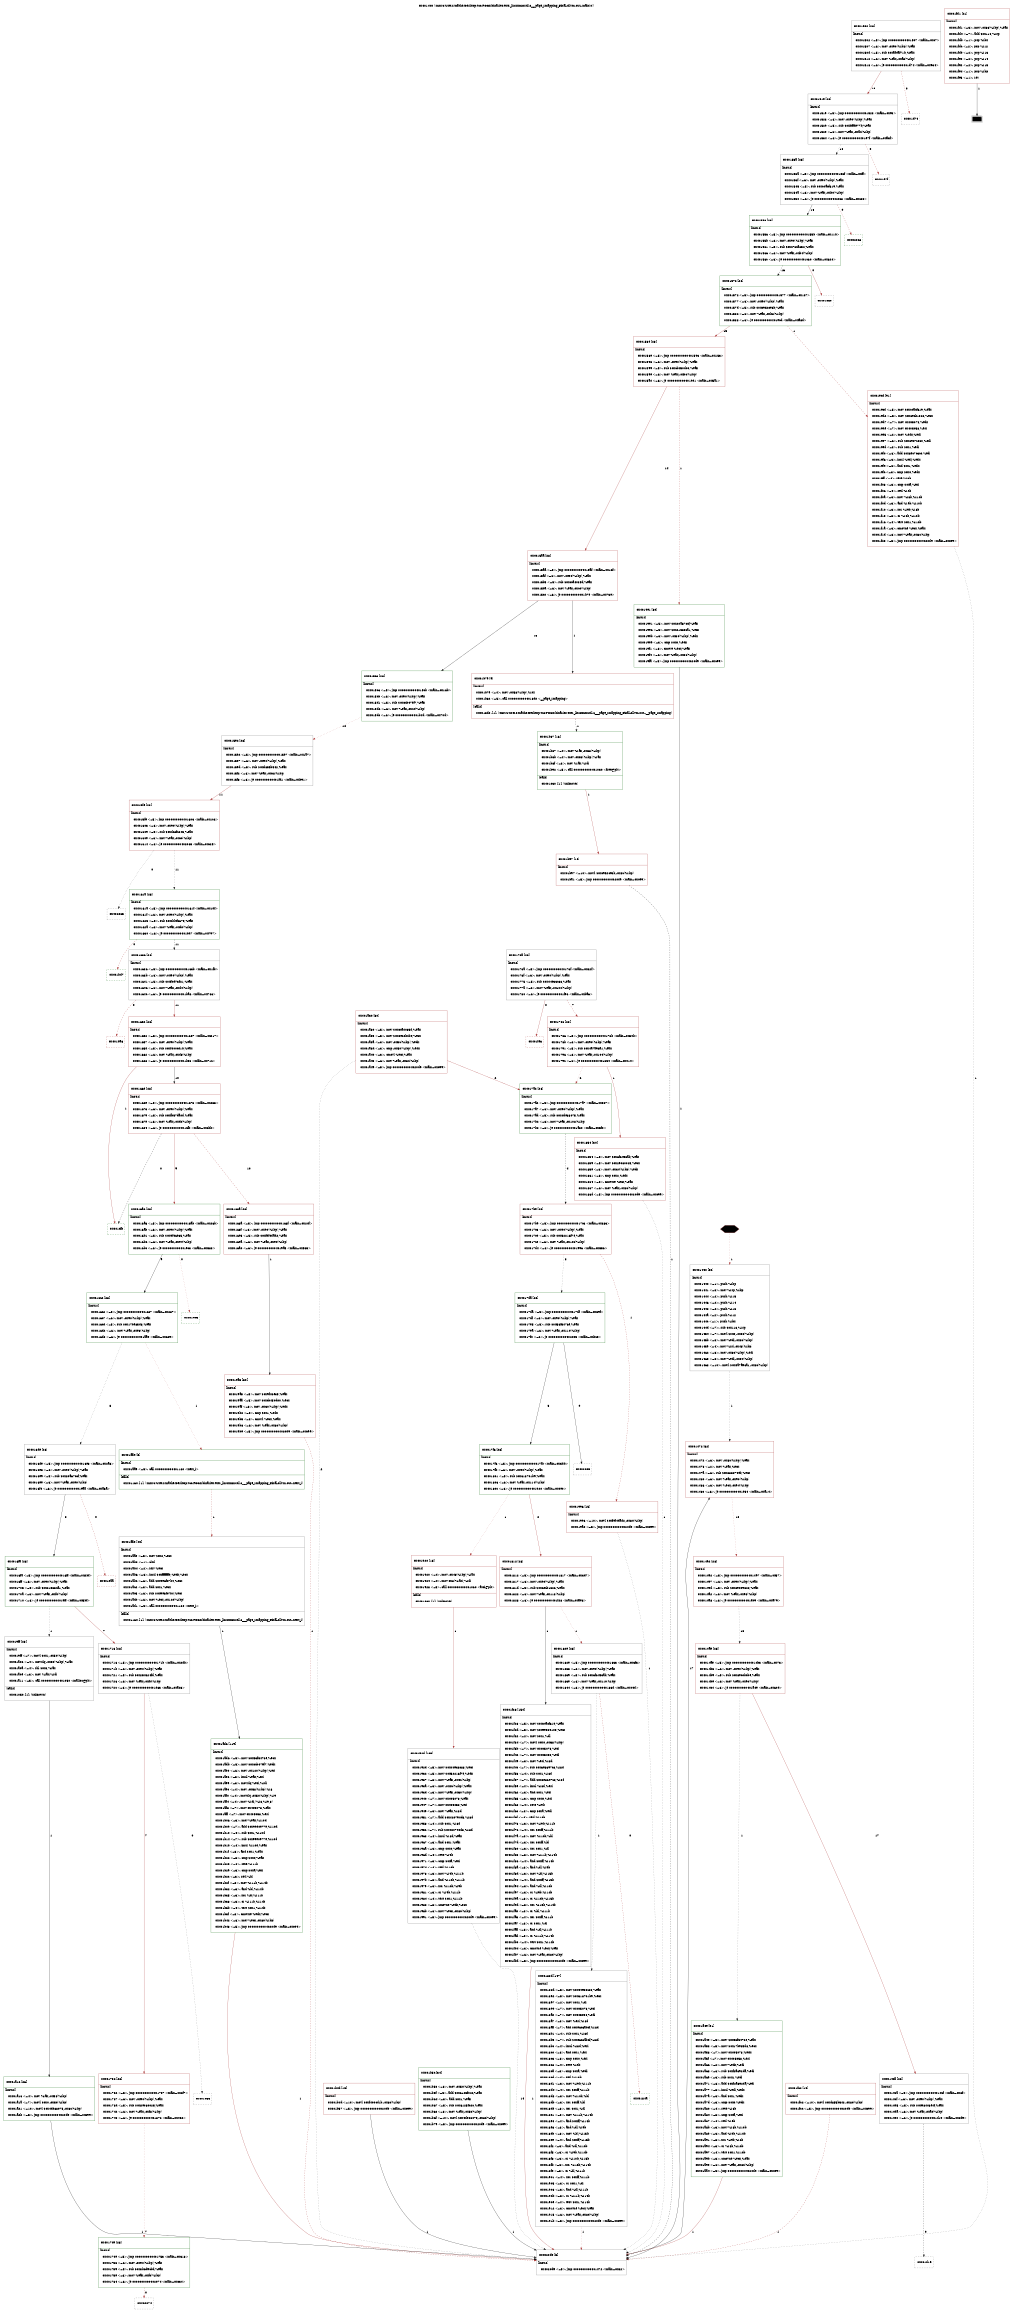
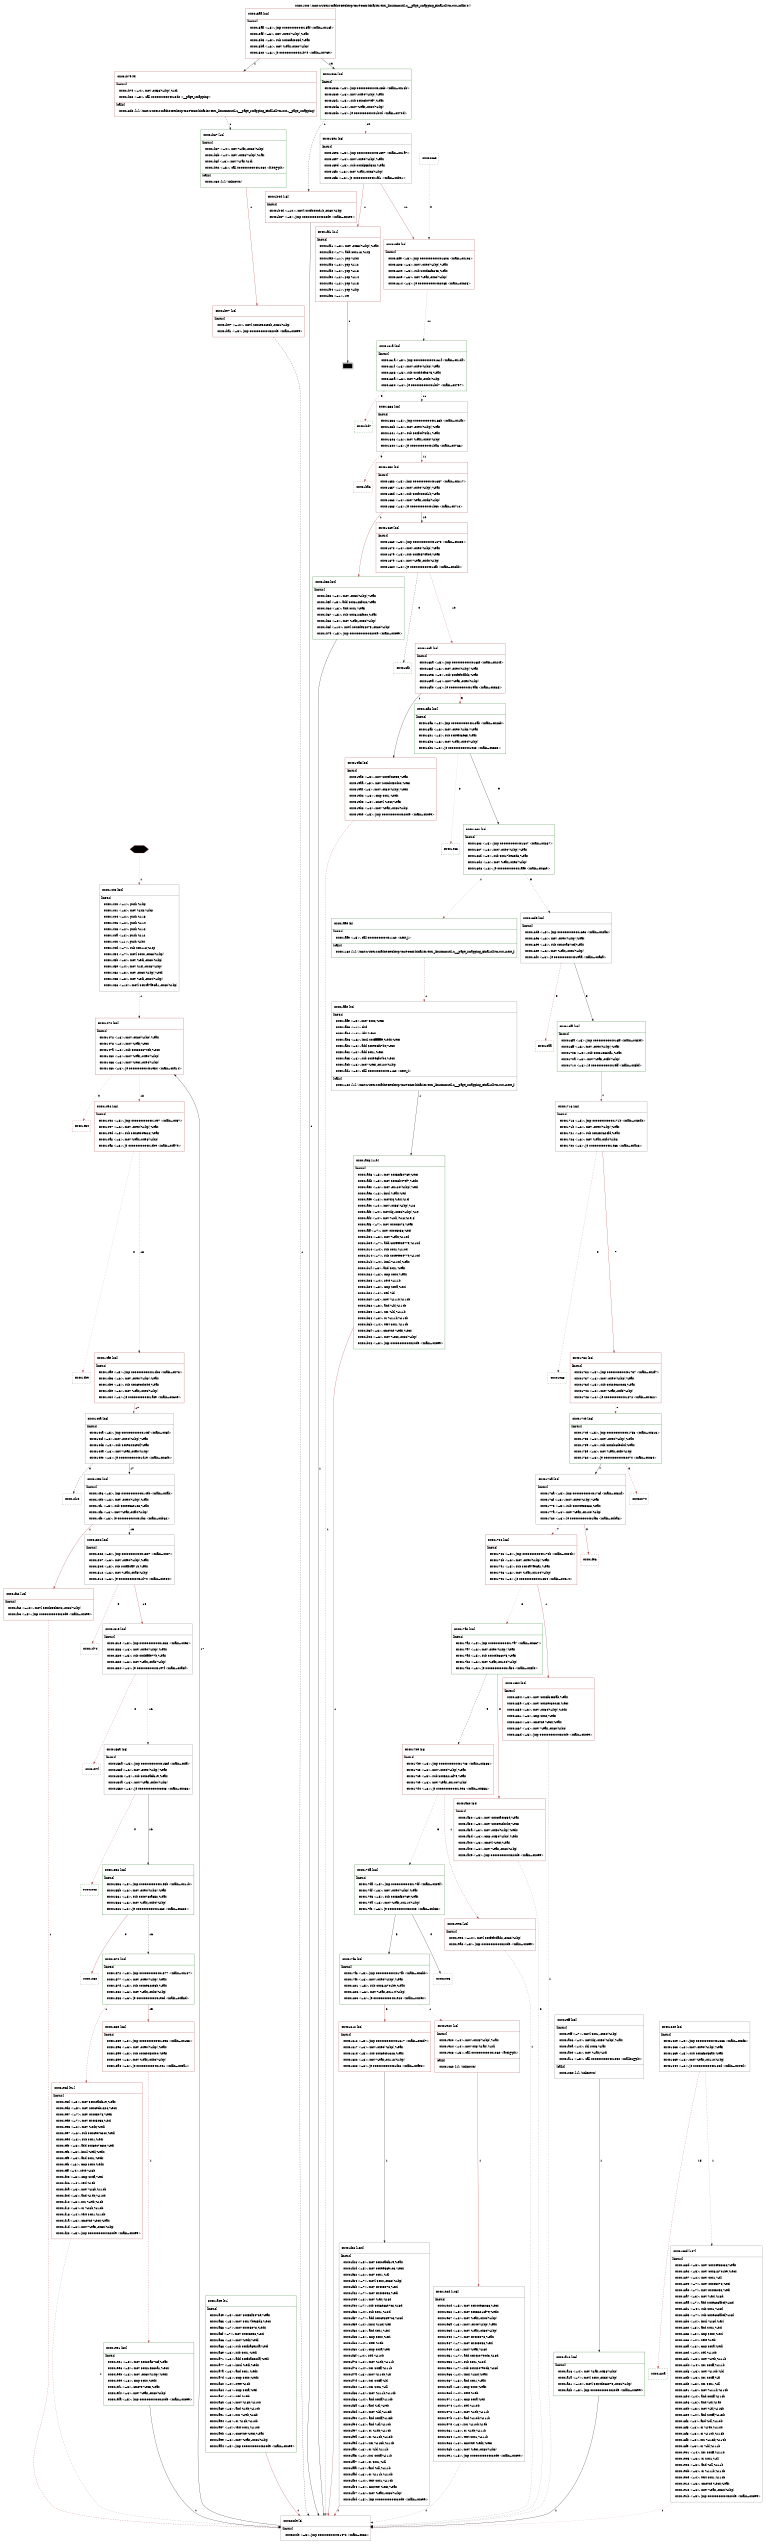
edge "0x4015c6 [28]" -> "0x401b4d [15]": added, label "1"
edge "0x4015e2 [28]" -> "0x401fd1 [21]": added, label "1"
edge "0x40158e [28]" -> "0x4015aa [28]": removed, label "14"
edge "0x4015fe [28]" -> "0x402065": reversed
edge "0x401a30 [30]" -> "0x4017a2 [28]": reversed
node "0x401e54": added
edge "0x401652 [28]" -> "0x401cfb": now "0x401652 [28]" -> "0x401b5c [34]"
edge "0x40166e [28]" -> "0x4016a6 [28]": now "0x40168a [28]" -> "0x4016a6 [28]"
node "0x401eb9": added
edge "0x40174e [28]" -> "0x40176a [28]": added, label "7"
node "0x4014e6 [28]": added
edge "0x4016fa [28]" -> "0x4019ff [23]": removed, label "1"
edge "0x401812 [28]" -> "0x40182e [28]": removed, label "1"
edge "0x40182e [28]" -> "0x40184a": label " 0" -> " 18"
edge "0x4014ae [28]" -> "0x401a4e [91]": removed, label "1"
edge "0x40192d [105]" -> "0x4020d9 [5]": label " 14" -> " 1"
